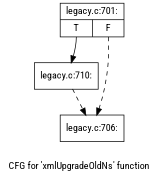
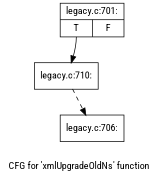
edge "legacy.c:701:" -> "legacy.c:706:": removed
